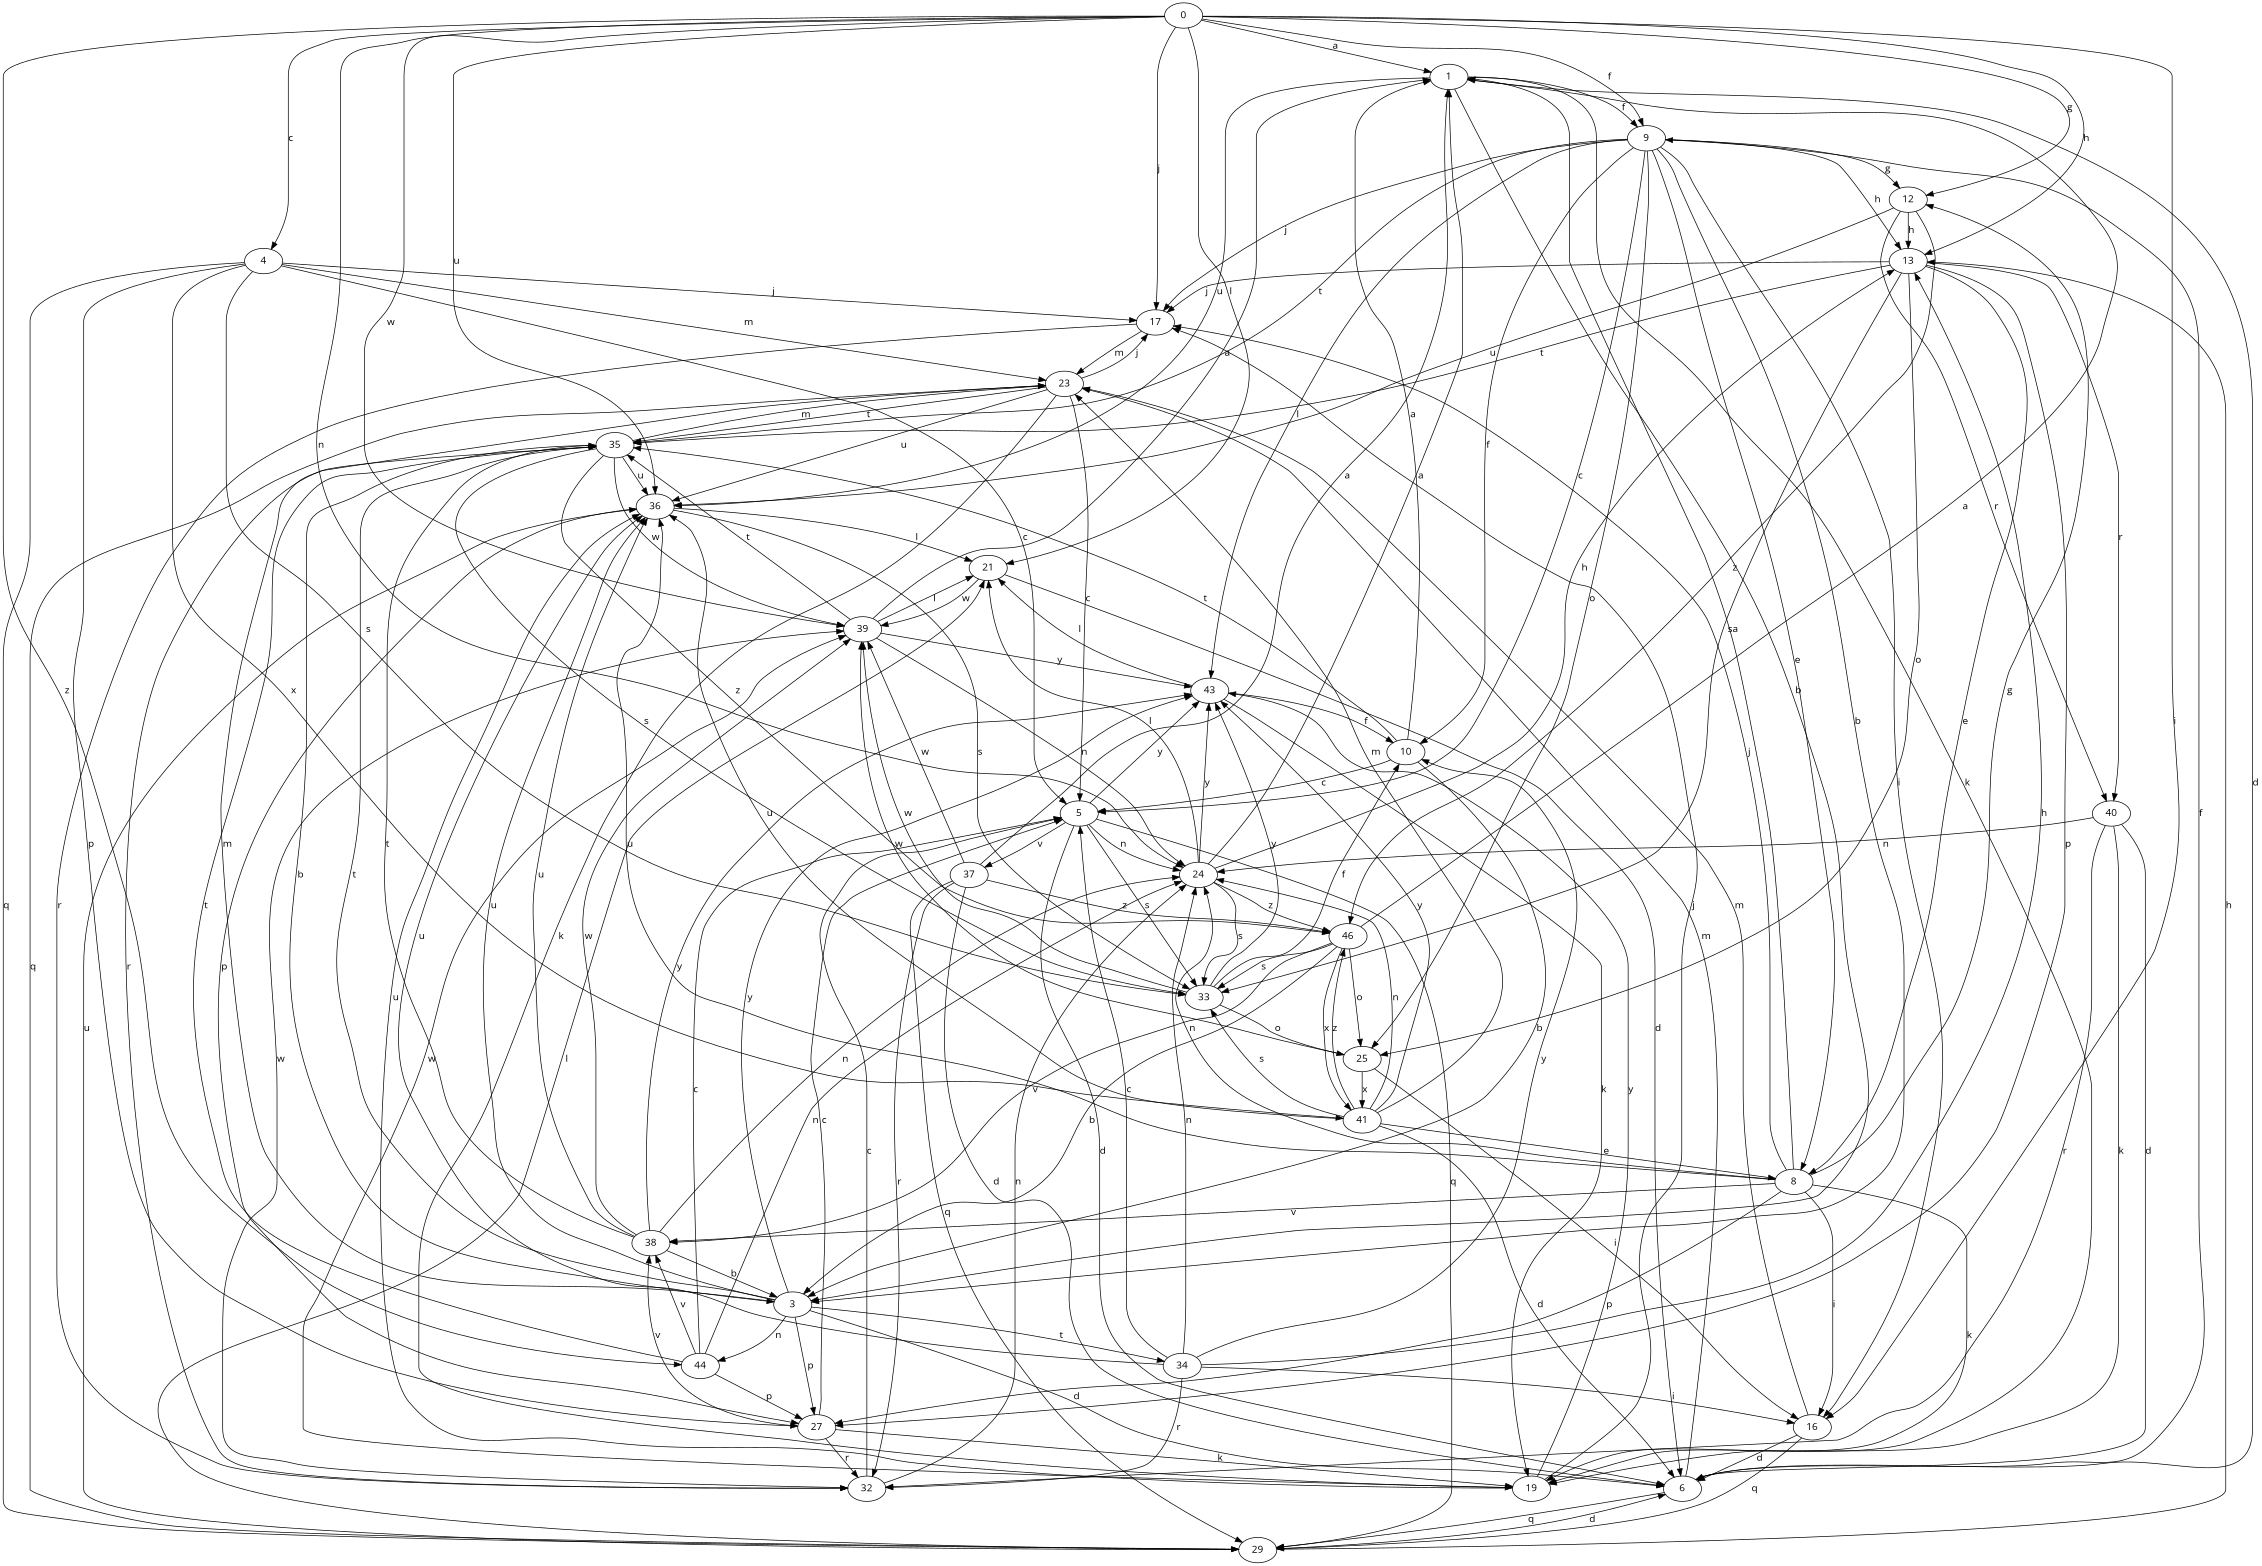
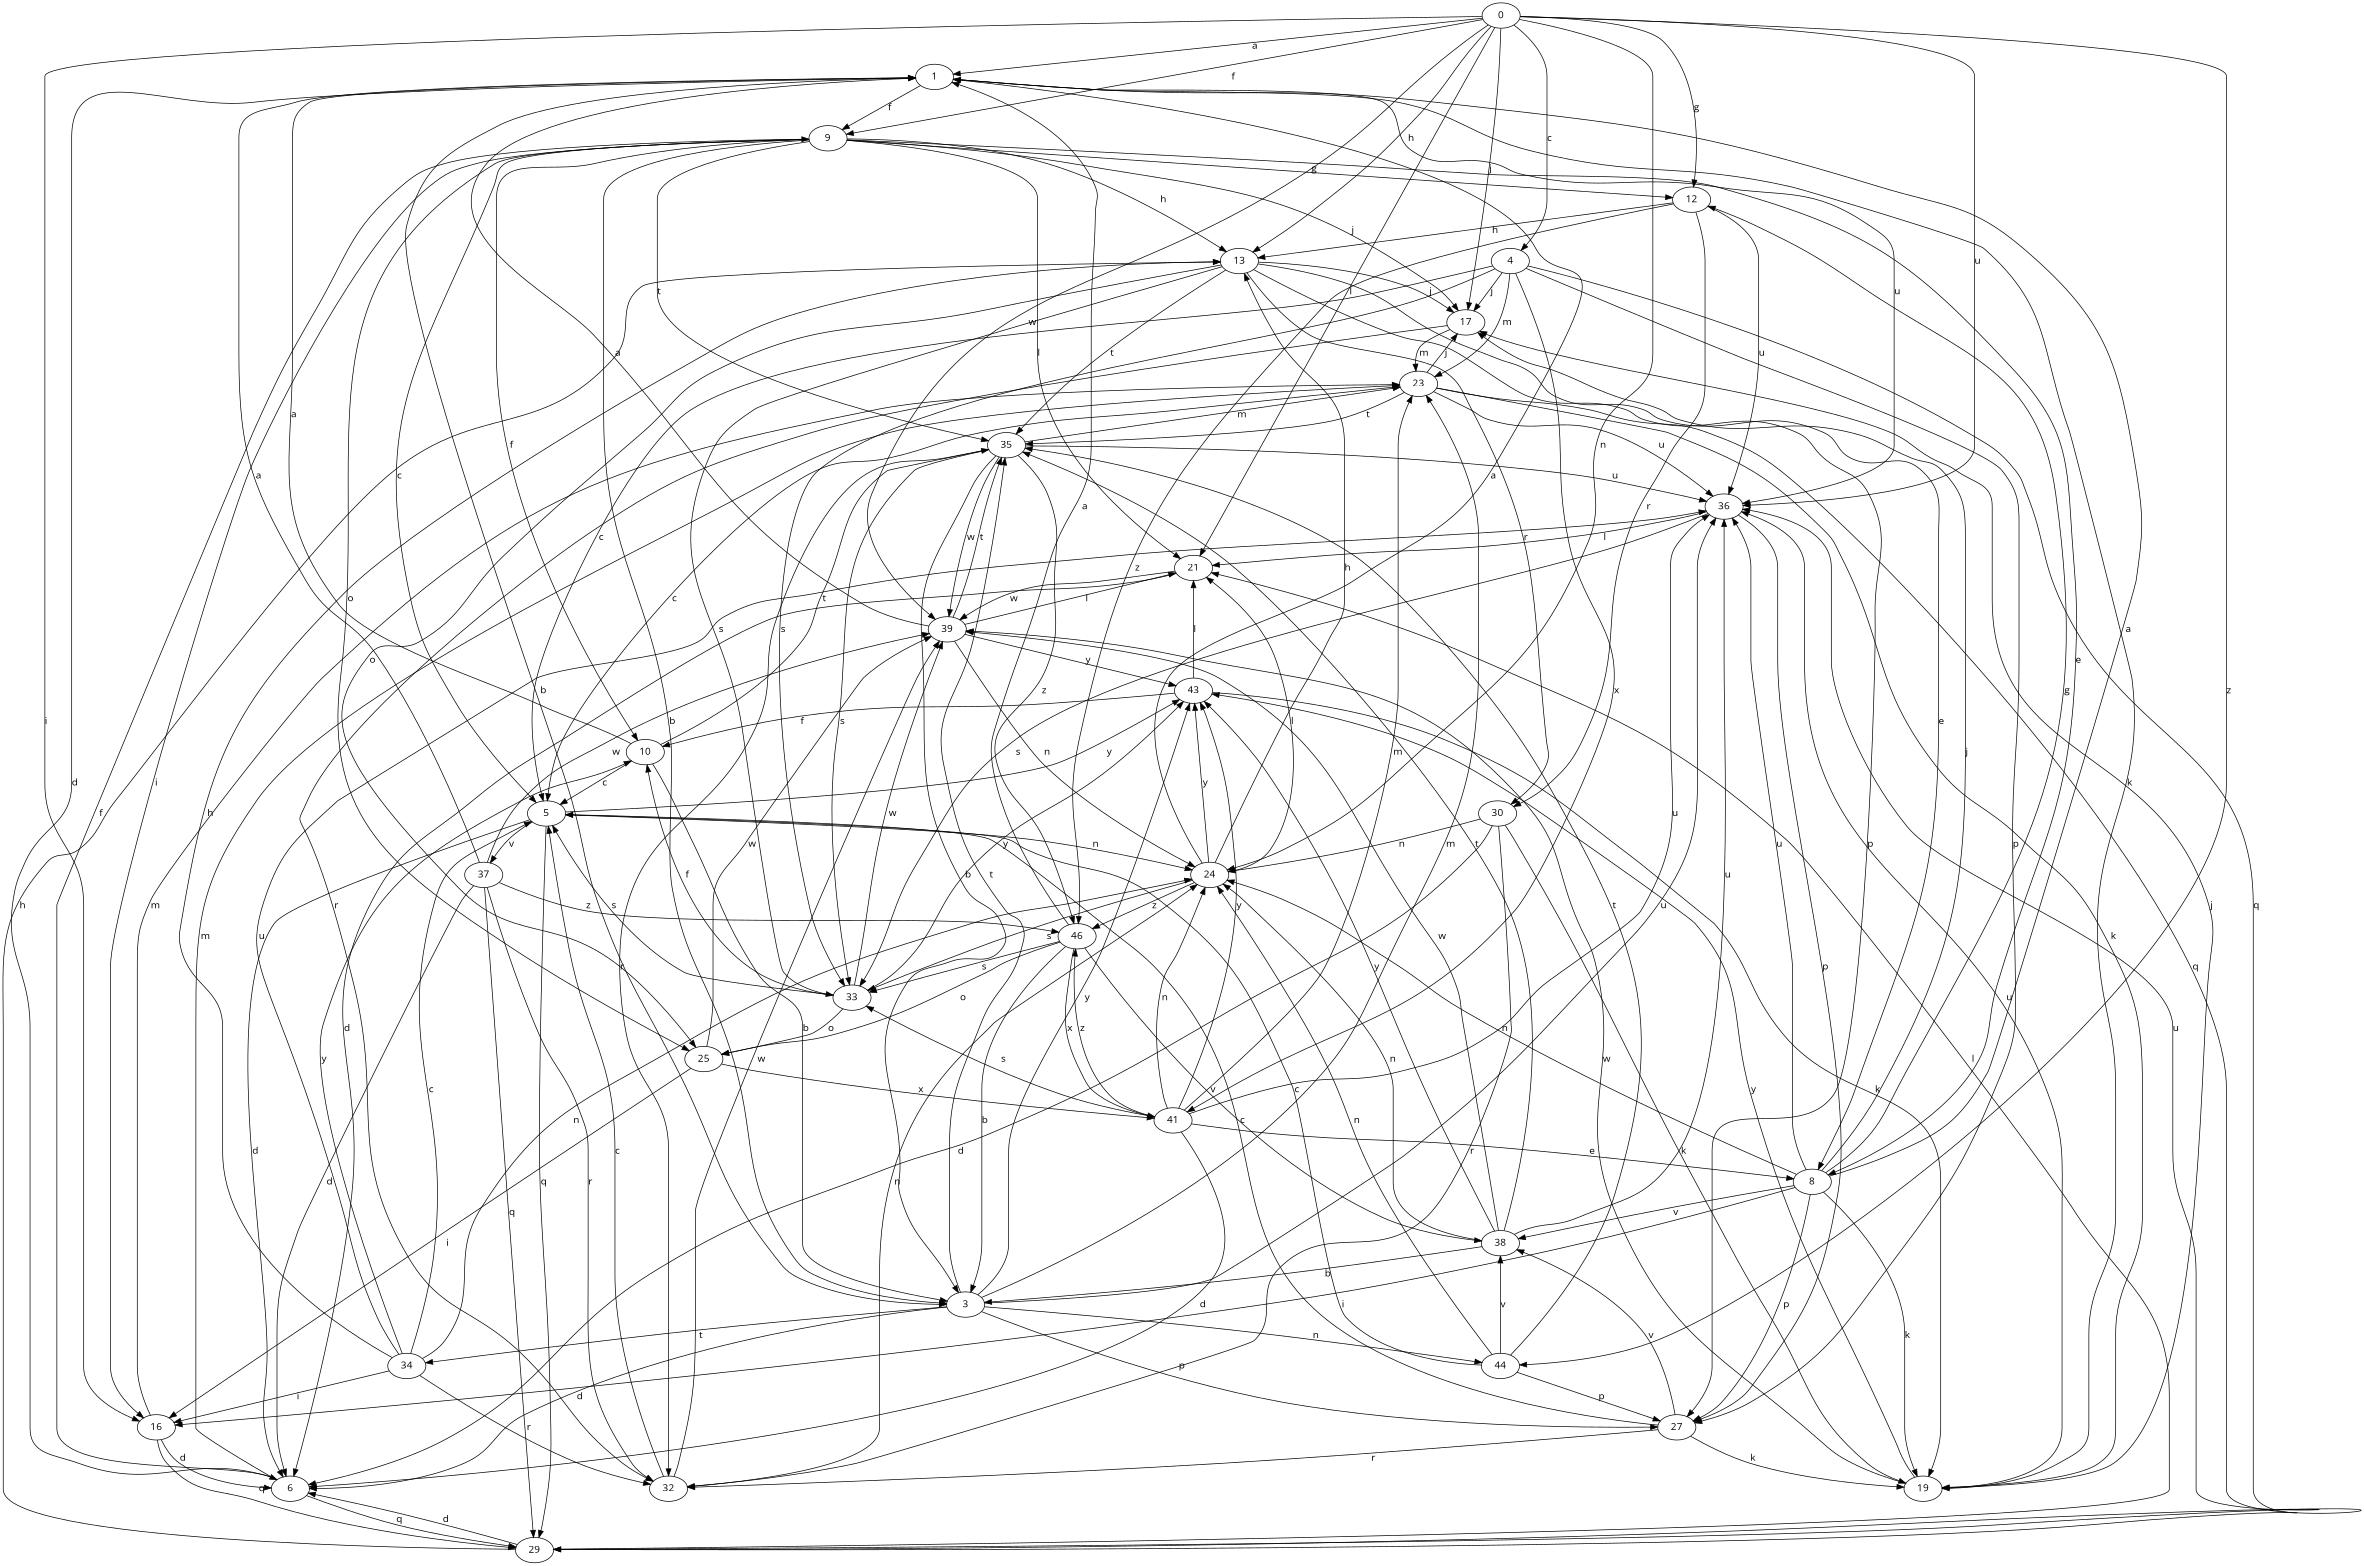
edge "9" -> "43": now "9" -> "21"
node "40": label "40" -> "30"
edge "5" -> "33": reversed
